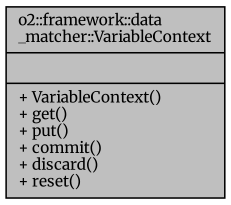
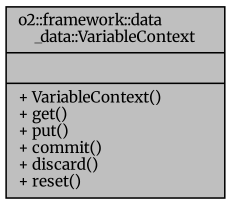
node "o2::framework::data": text "_matcher::VariableContext" -> "_data::VariableContext"
